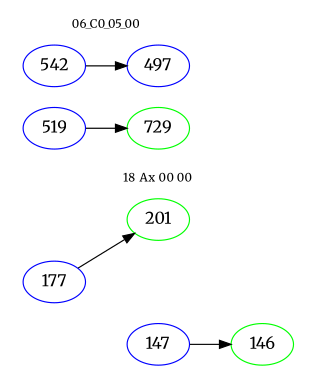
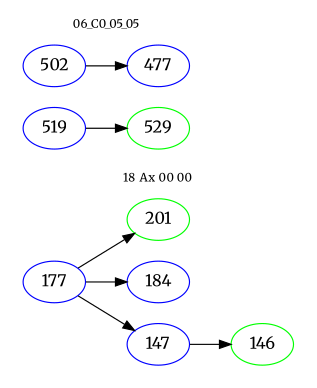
cluster "06_C0_05_00": label "06_C0_05_00" -> "06_C0_05_05"
node "542": label "542" -> "502"
node "497": label "497" -> "477"
node "729": label "729" -> "529"
node "184": added
edge "177" -> "147": added
